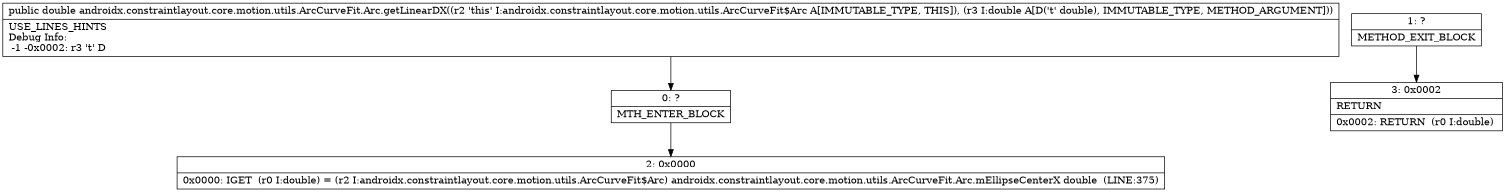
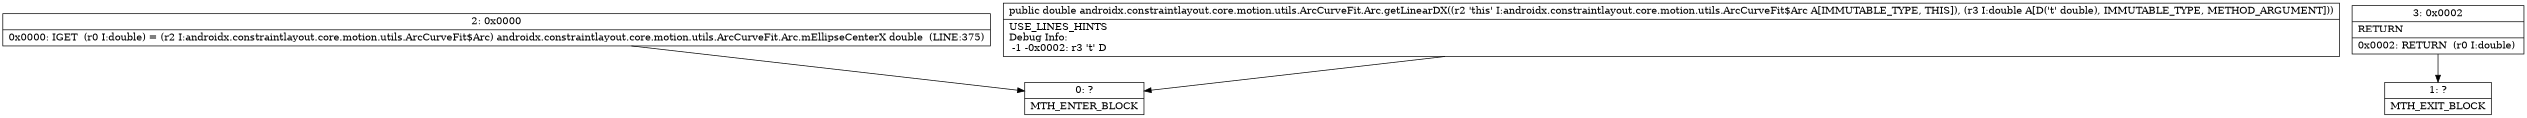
node "1: ?": text "METHOD_EXIT_BLOCK" -> "MTH_EXIT_BLOCK"
edge "1: ?" -> "3: 0x0002": reversed
edge "0: ?" -> "2: 0x0000": reversed
